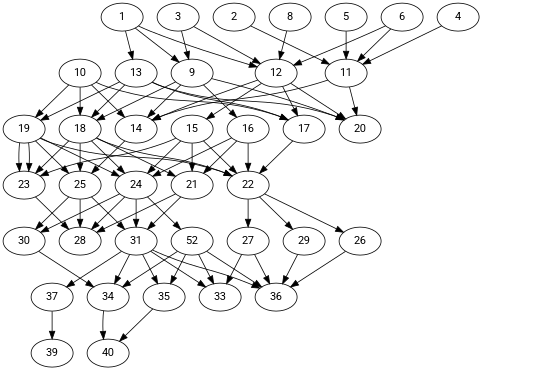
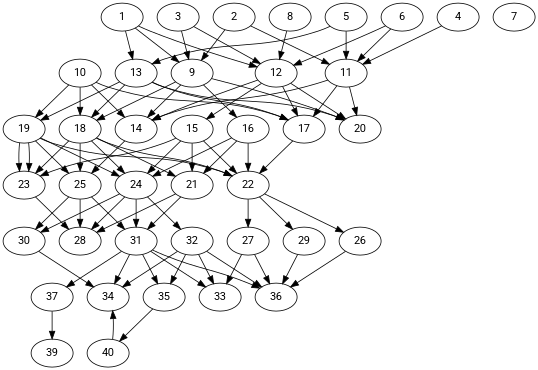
node "7": added
edge "2" -> "9": added
edge "5" -> "13": added
edge "11" -> "17": added
node "52": label "52" -> "32"
edge "34" -> "40": reversed
